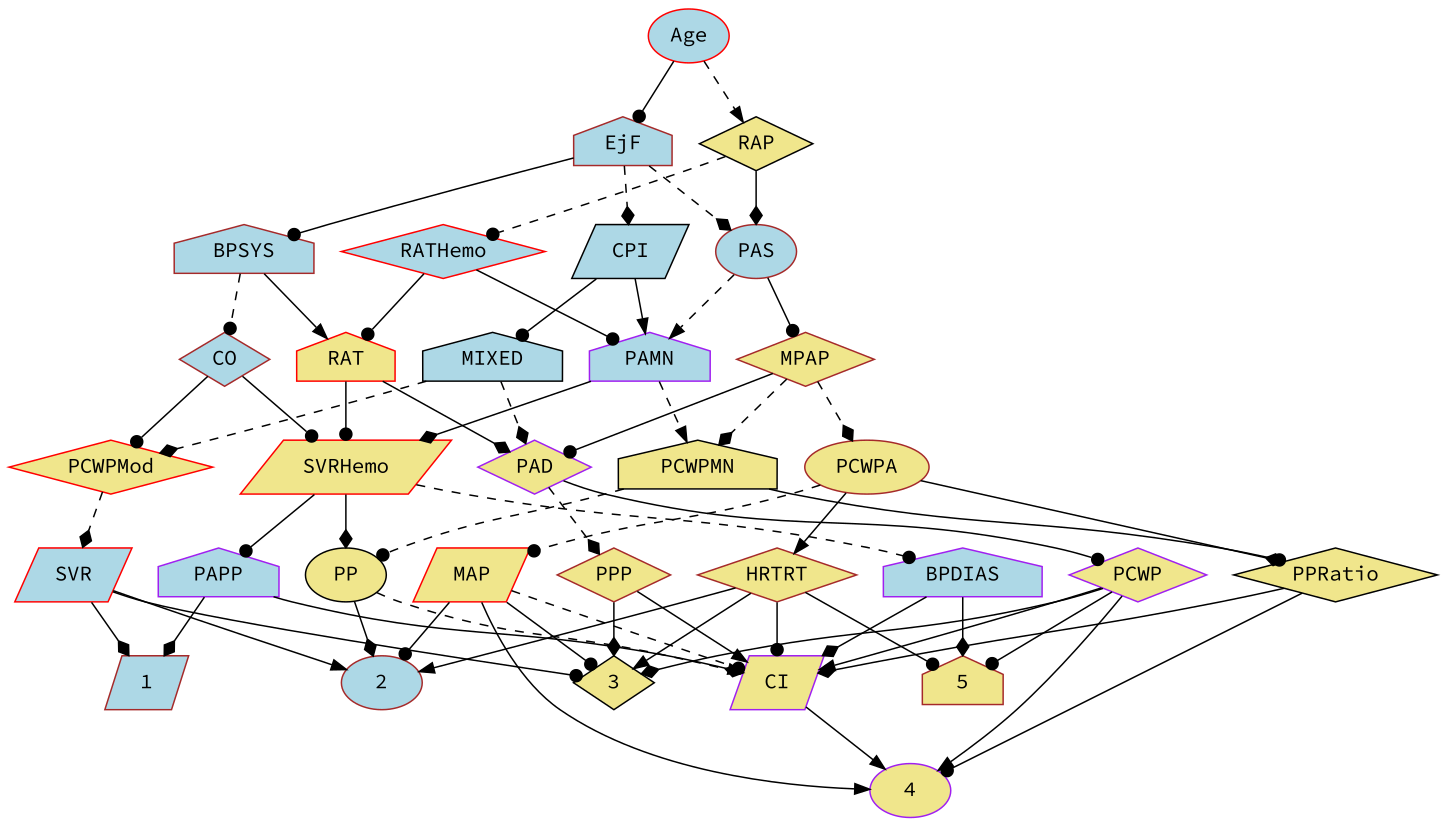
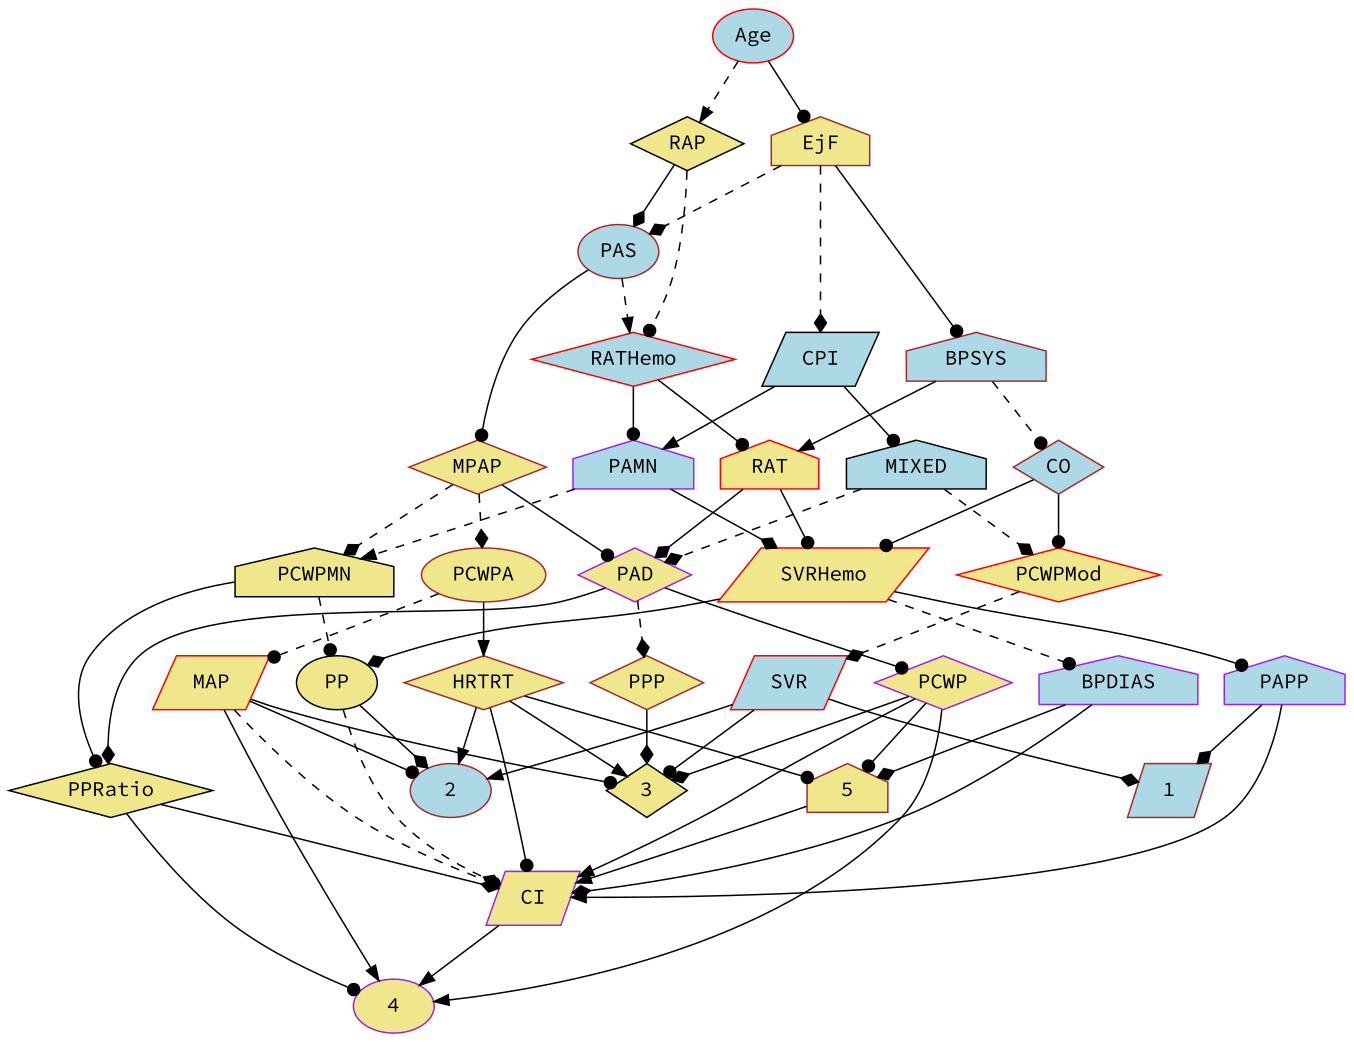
node "EjF": fillcolor lightblue -> khaki
edge "PAS" -> "PAMN": now "PAS" -> "RATHemo"
edge "PCWPA" -> "PPRatio": now "PAD" -> "PPRatio"
edge "PPP" -> "CI": now "5" -> "CI"
